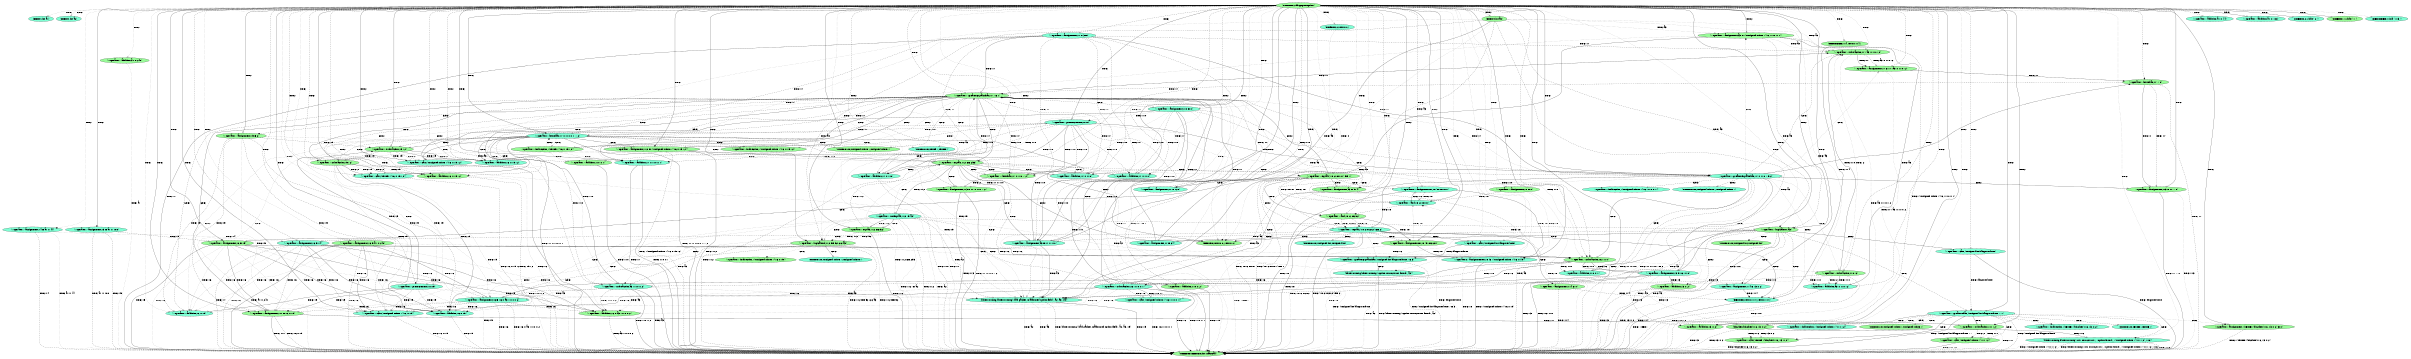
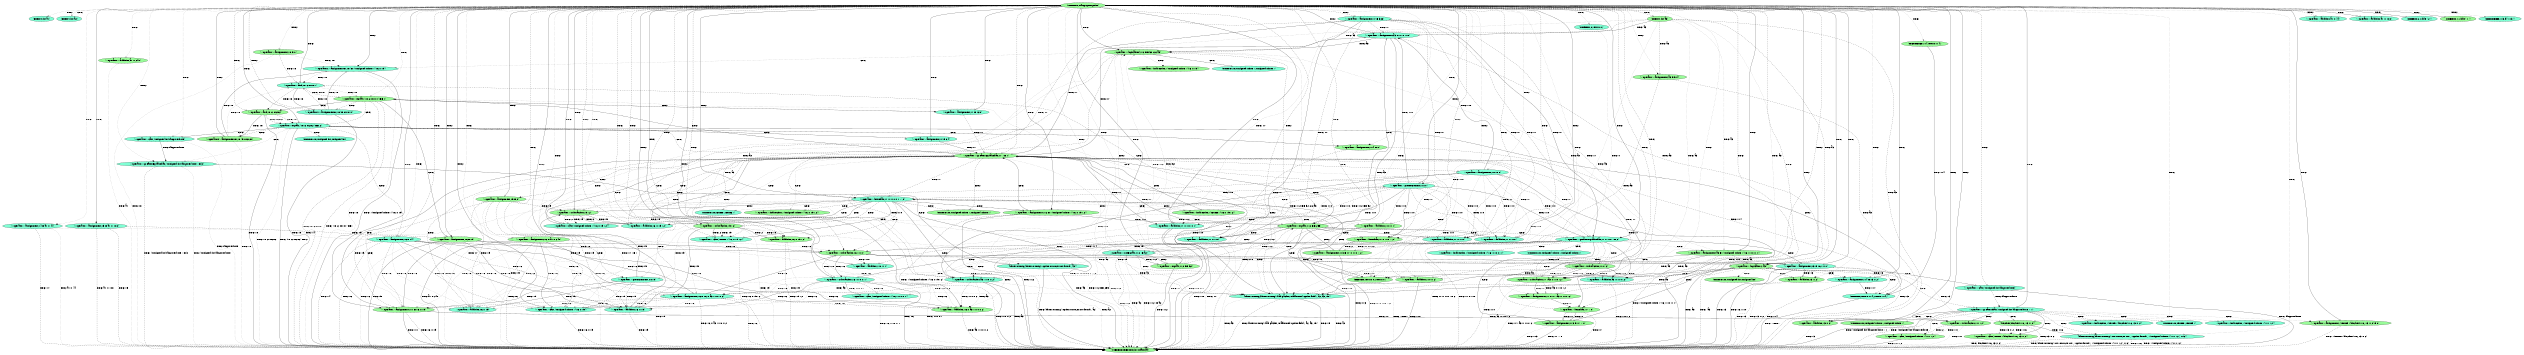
edge "(METHOD,udhcp_get_option)" -> "(<operator>.assignment,v14 = 0)": added, label "DDG:"
edge "(<operator>.assignment,a3 = v7 + v10)" -> "(<operator>.logicalAnd,v12 == 52 && a3)": added, label "DDG: a3"
edge "(<operator>.equals,(v8 & 0x101) == 1)" -> "(<operator>.assignment,a3 = 514)": removed, label "CDG:"
